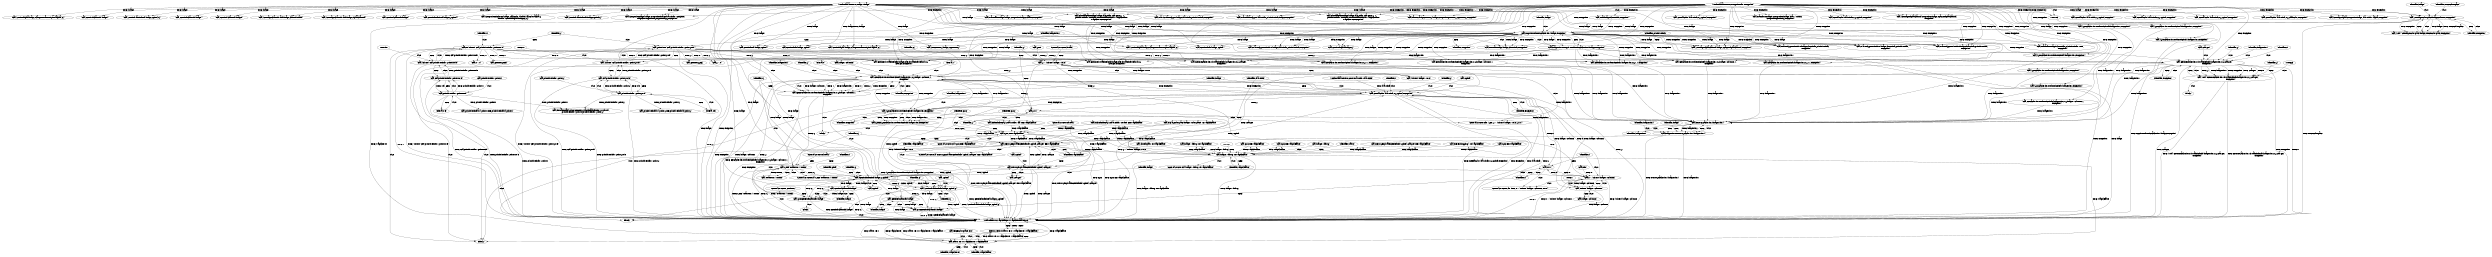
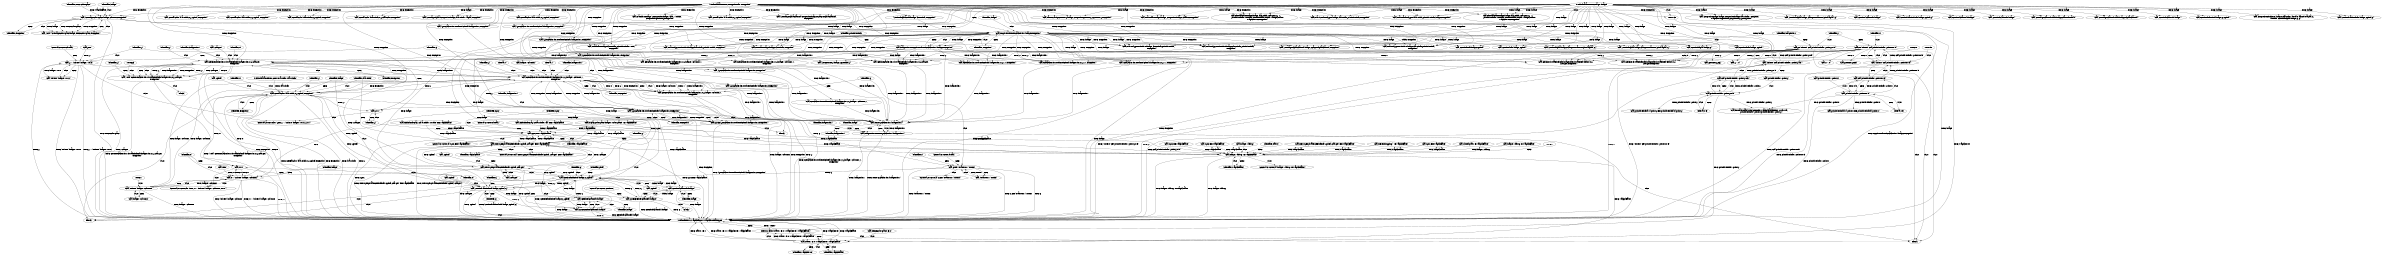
edge "(Identifier,sRGBColorspace)" -> "(Call,SetImageColorspace(image,columns,exception))": label "AST: " -> "DDG: MagickFalse"
edge "(MethodParameterIn,ExceptionInfo *exception)" -> "(Call,AcquireAuthenticCacheView(image,exception))": label "DDG: exception" -> "CFG: "
node "(Call,ReadImage(clone_info,exception))": label "(Call,ReadImage(clone_info,exception))" -> "(SetPixelAlpha,ReadImage(clone_info,exception))"
edge "(Call,AcquireAuthenticCacheView(image,exception))" -> "(Call,SetGeometry(image,&geometry))": now "(Call,image_view=AcquireAuthenticCacheView(image,exception))" -> "(Call,SetGeometry(image,&geometry))"
edge "(Call,primitive_info->point.y-0.5)" -> "(MethodReturn,MagickExport MagickBooleanType)": now "(Call,primitive_info->point.y-0.5)" -> "(Return,return(status != 0 ? MagickTrue : MagickFalse);)"
edge "(Call,ceil(primitive_info->point.y-0.5))" -> "(MethodReturn,MagickExport MagickBooleanType)": removed, label "DDG: primitive_info->point.y-0.5"
